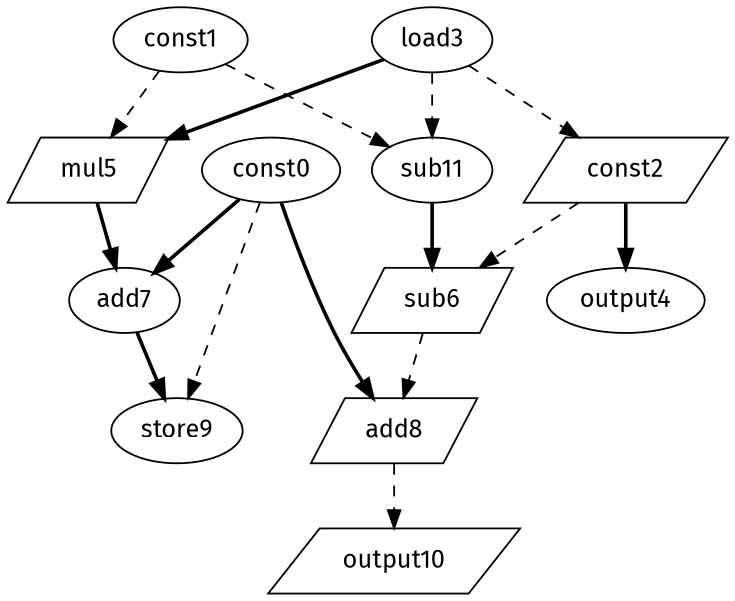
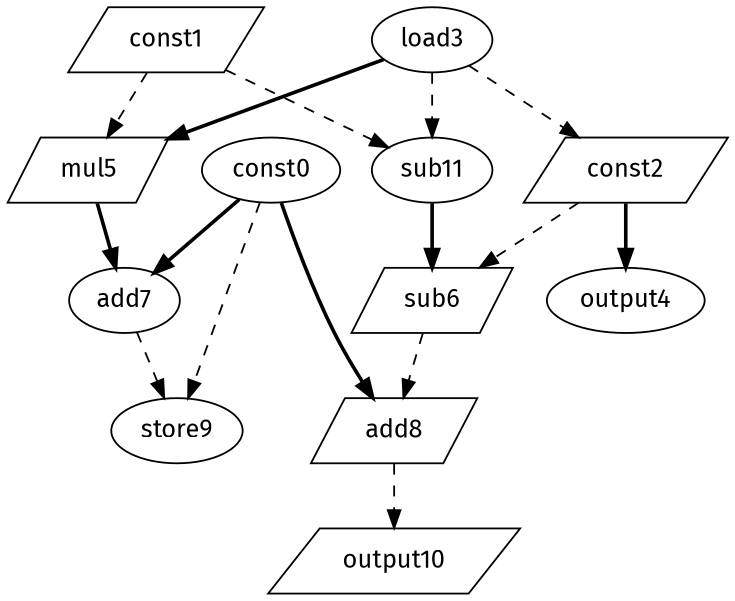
node "const1": shape ellipse -> parallelogram
edge "add7" -> "store9": style bold -> dashed
